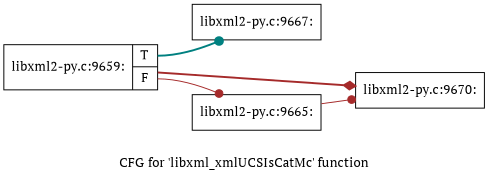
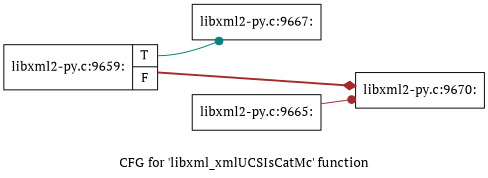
edge "libxml2-py.c:9659:" -> "libxml2-py.c:9667:": style bold -> solid
edge "libxml2-py.c:9659:" -> "libxml2-py.c:9665:": removed
